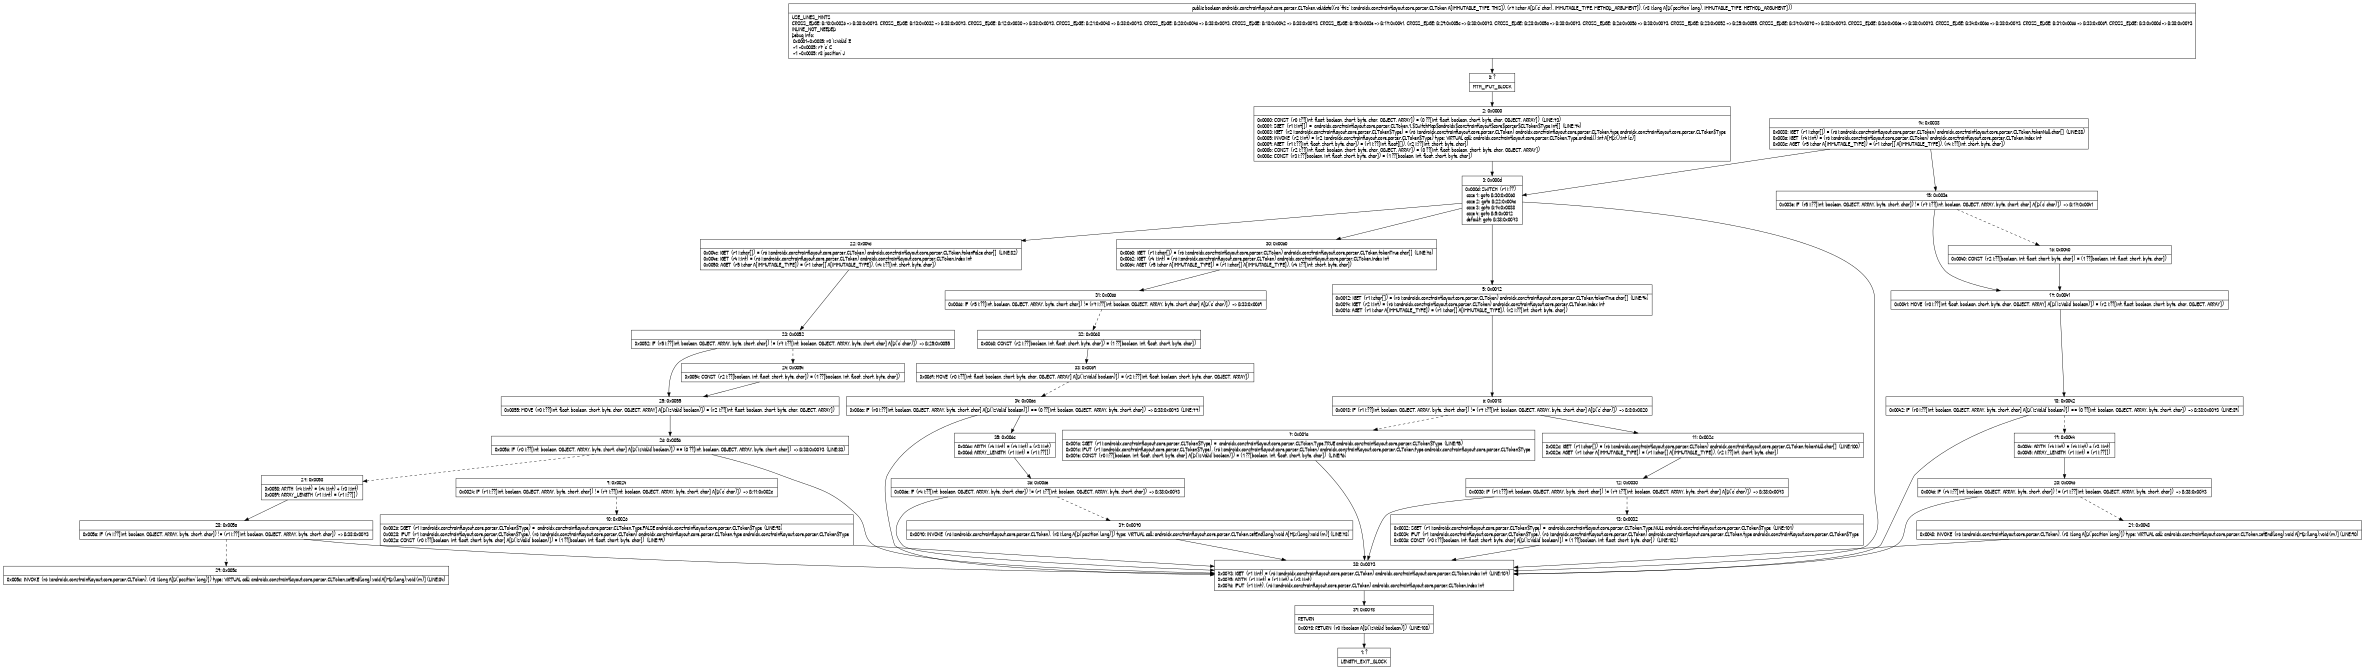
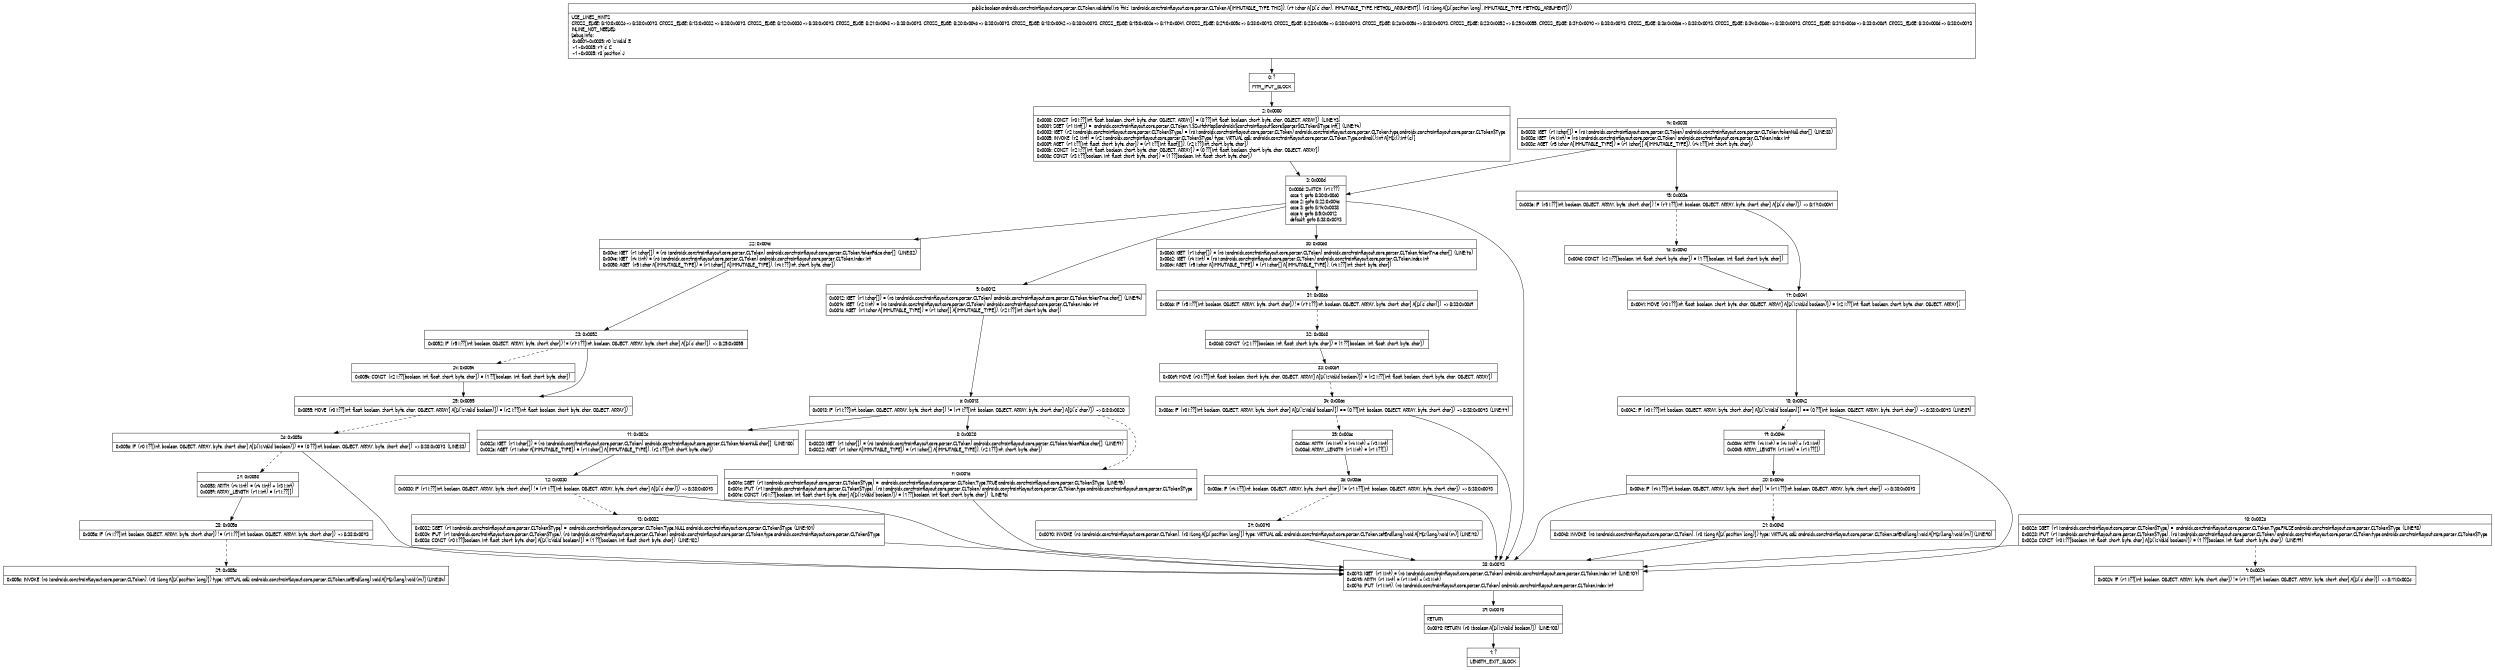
edge "34: 0x006a" -> "35: 0x006c": style solid -> dashed
edge "25: 0x0055" -> "26: 0x0056": style solid -> dashed
node "8: 0x0020": added
edge "9: 0x0024" -> "10: 0x0026": reversed
